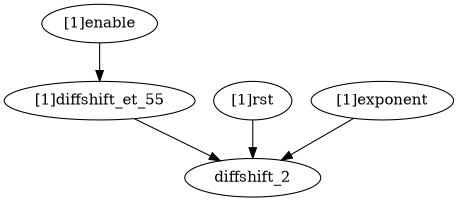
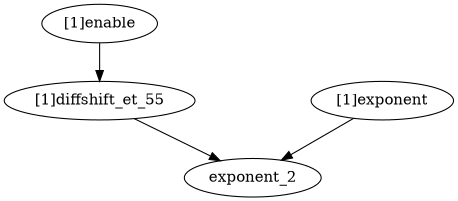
node "[1]rst": removed
node "diffshift_2": label "diffshift_2" -> "exponent_2"
